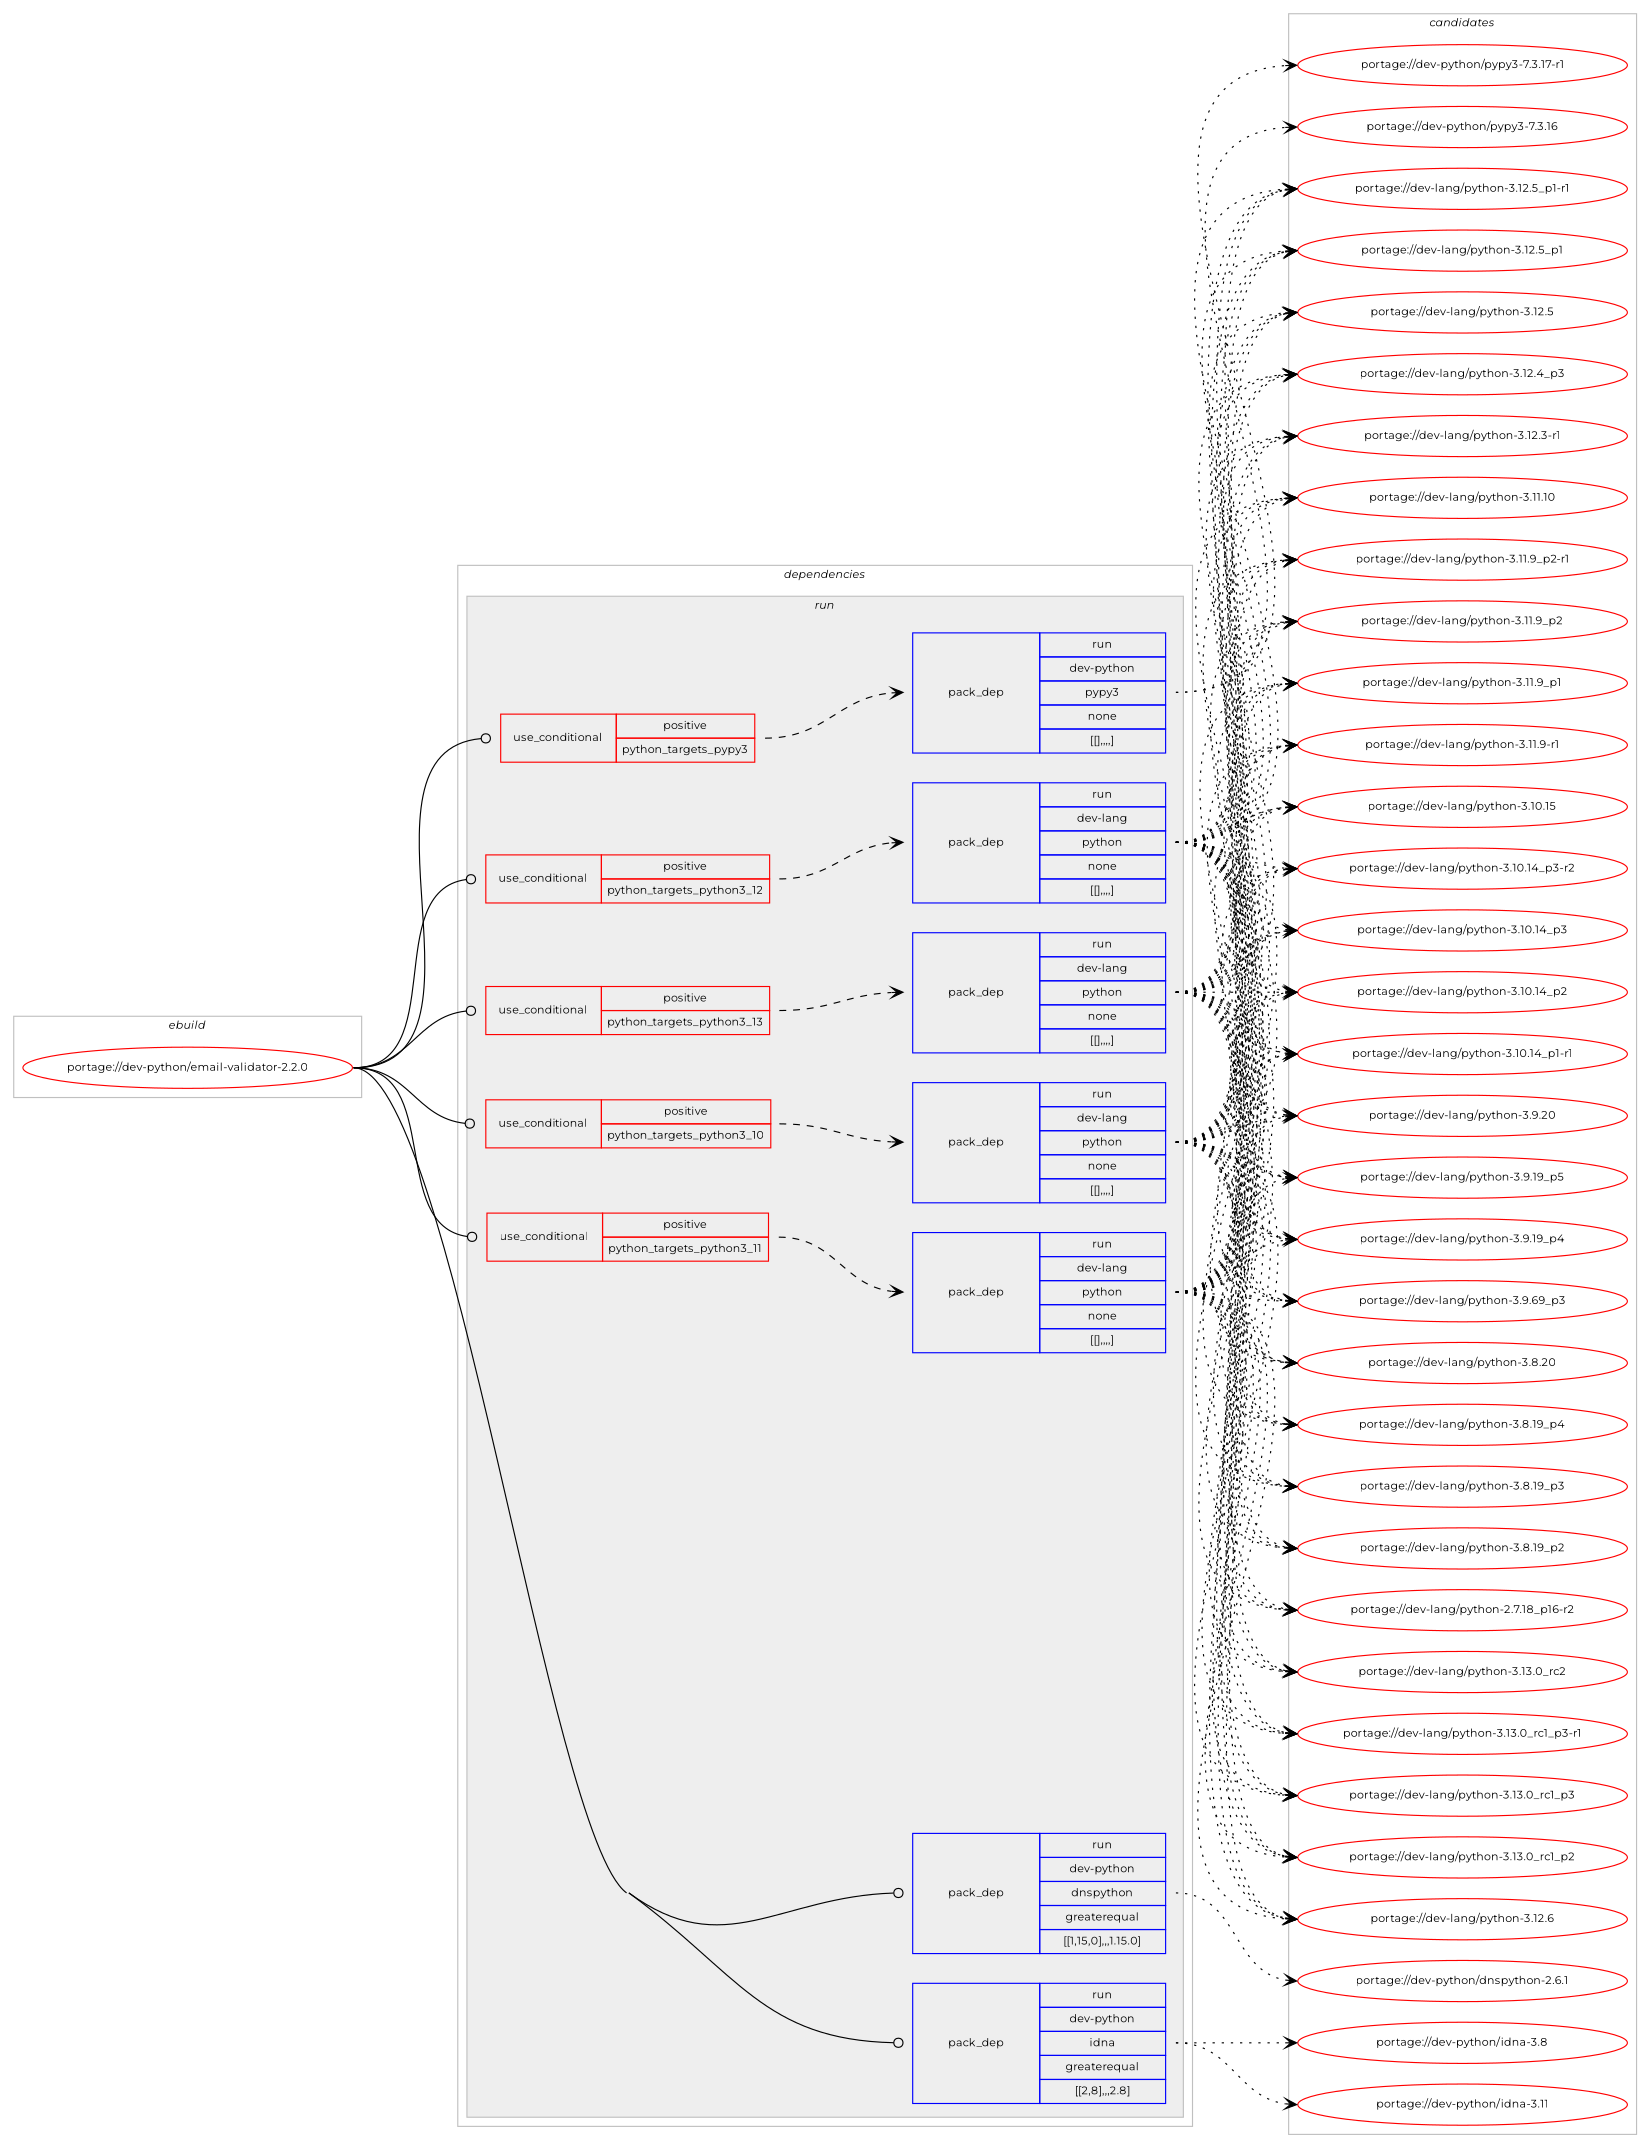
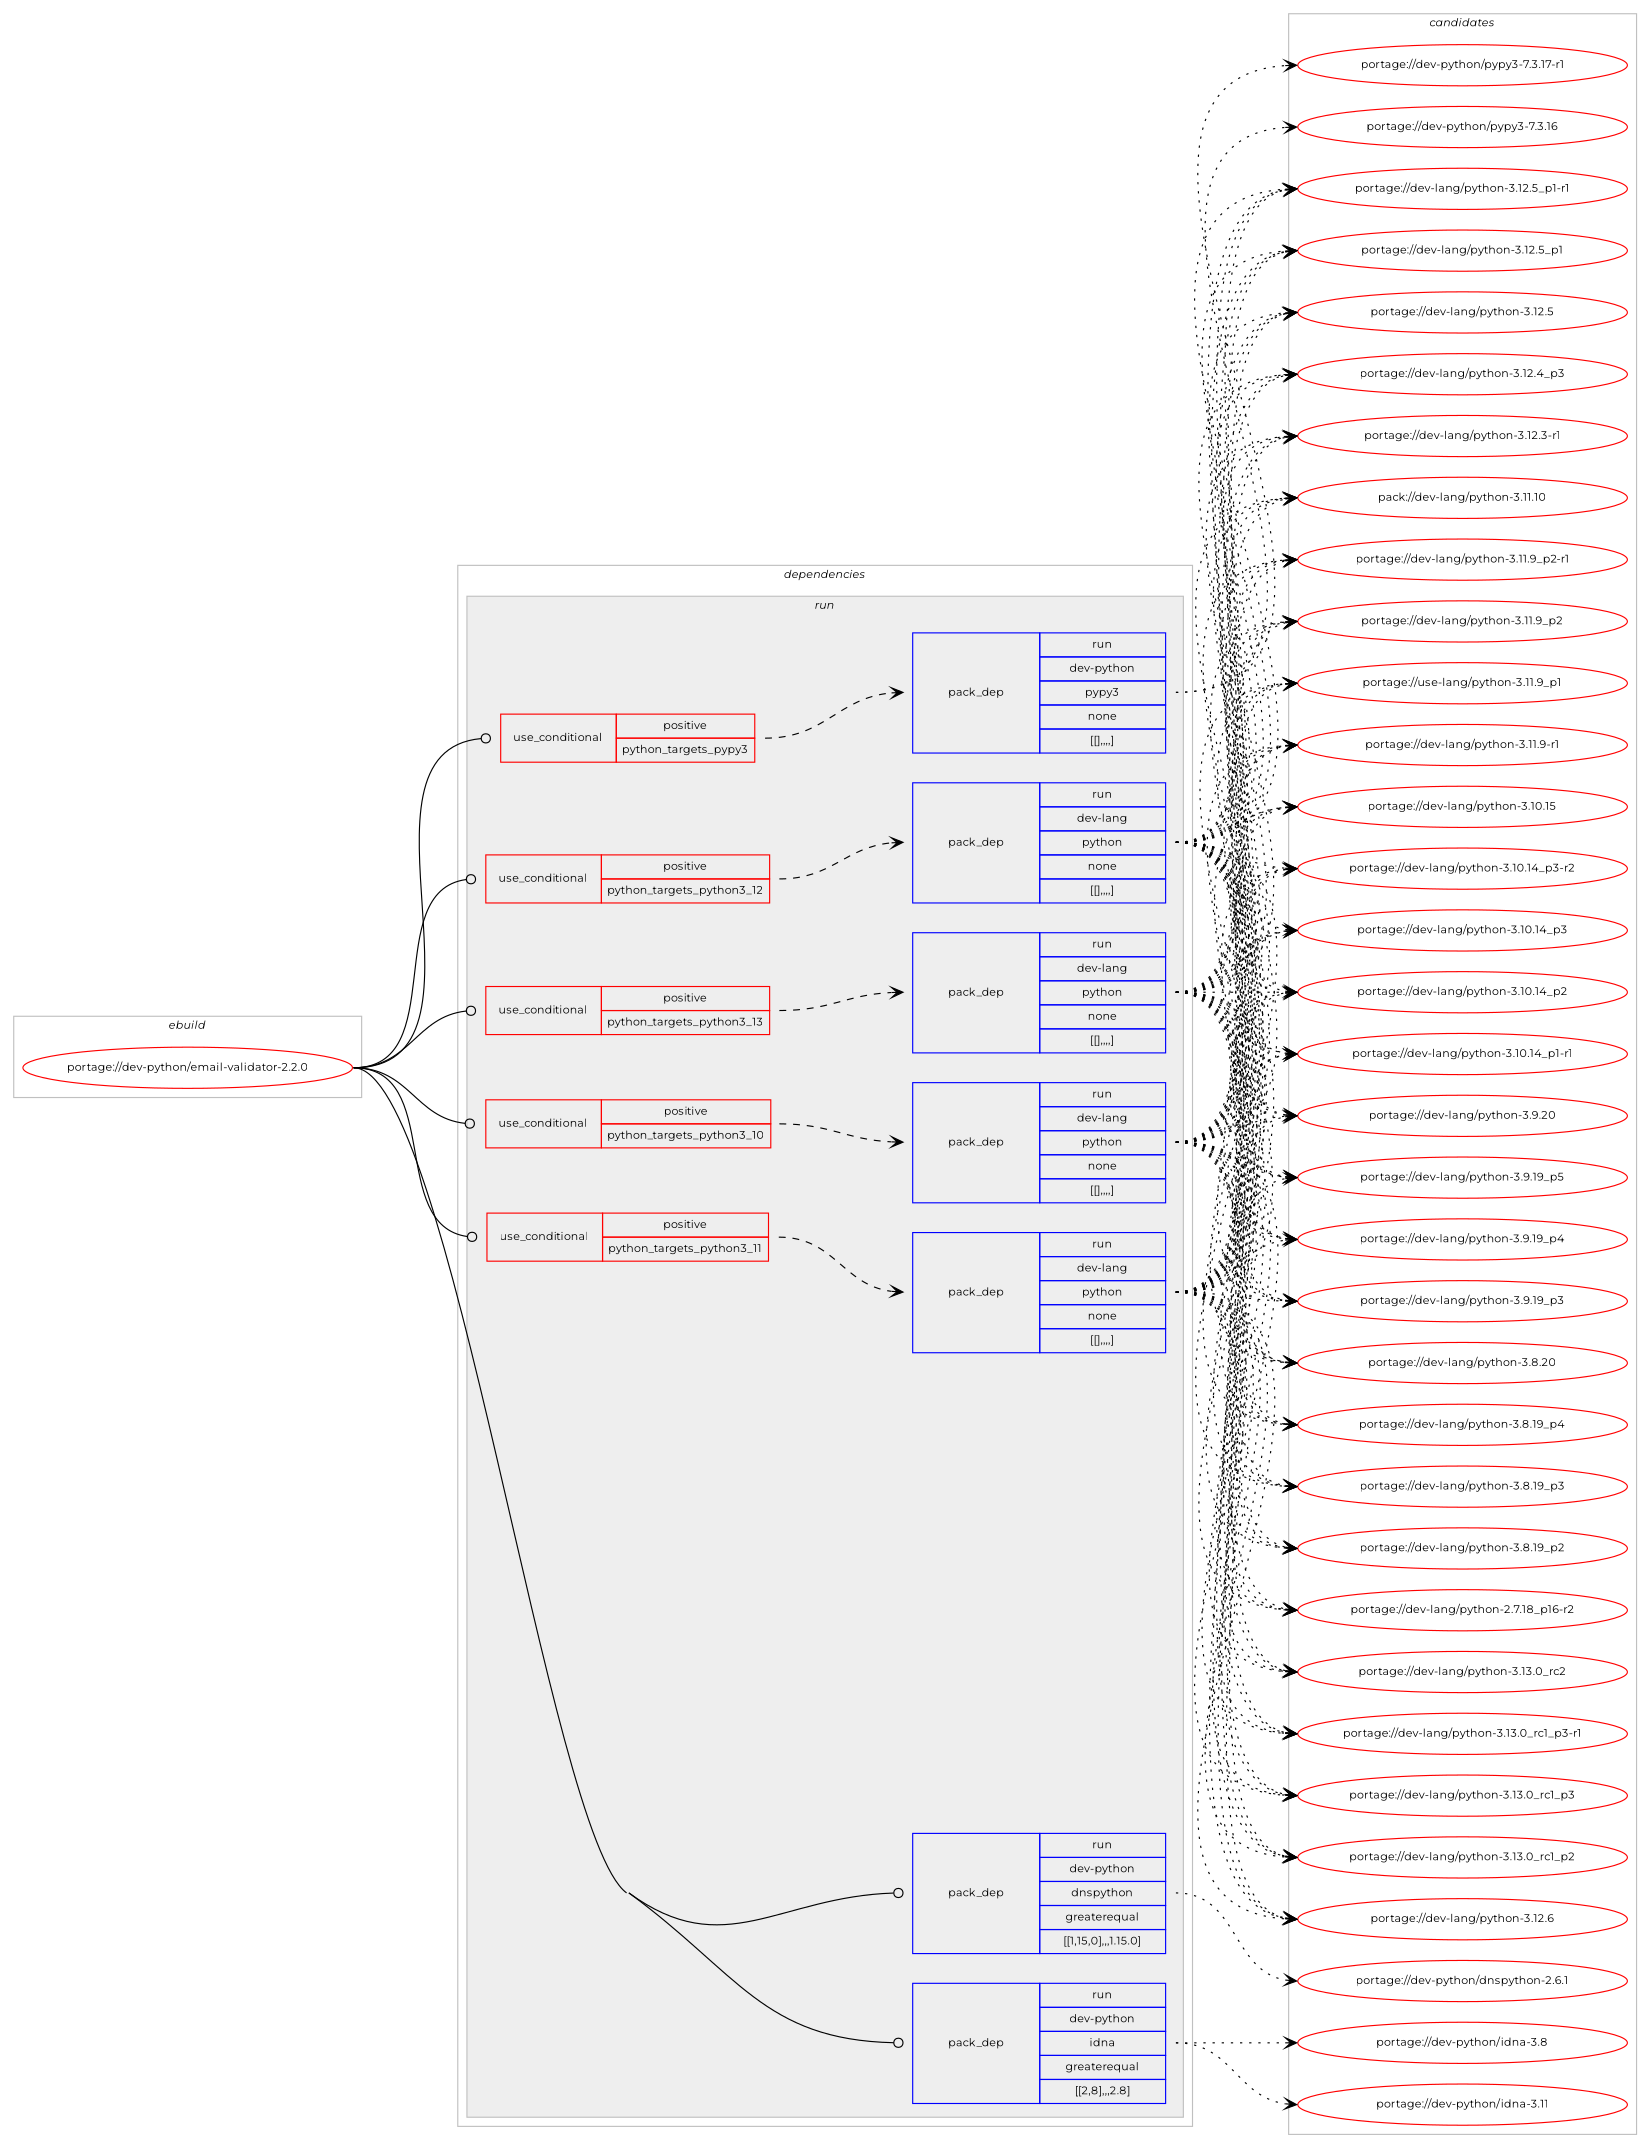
node "portage://dev-lang/python-3.11.10": label "portage://dev-lang/python-3.11.10" -> "pack://dev-lang/python-3.11.10"
node "portage://dev-lang/python-3.11.9_p1": label "portage://dev-lang/python-3.11.9_p1" -> "portage://use-lang/python-3.11.9_p1"
node "portage://dev-lang/python-3.9.69_p3": label "portage://dev-lang/python-3.9.69_p3" -> "portage://dev-lang/python-3.9.19_p3"
